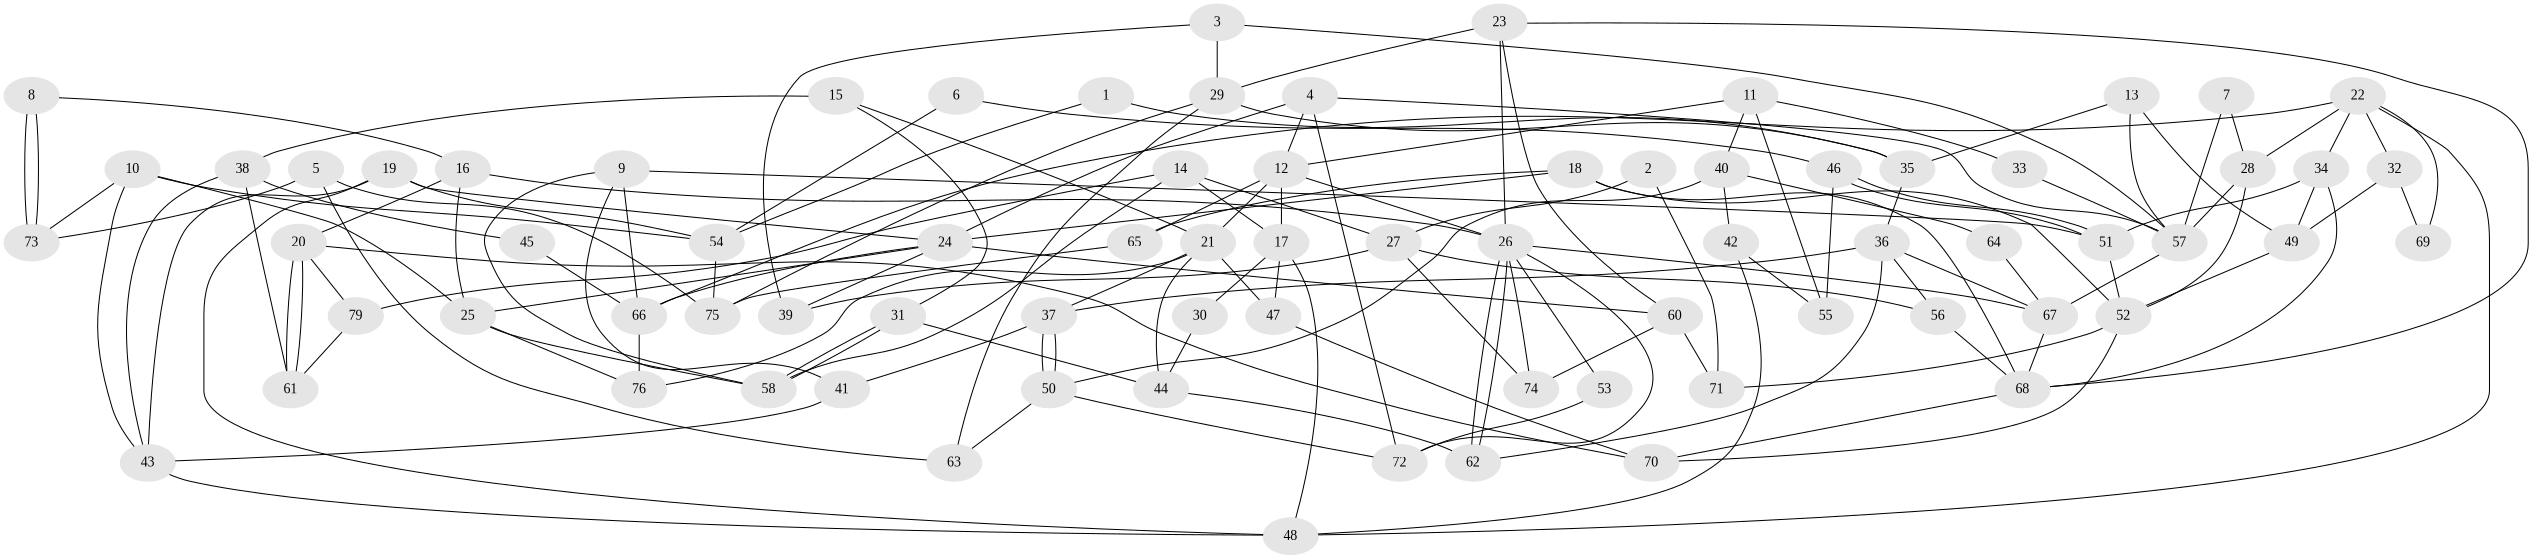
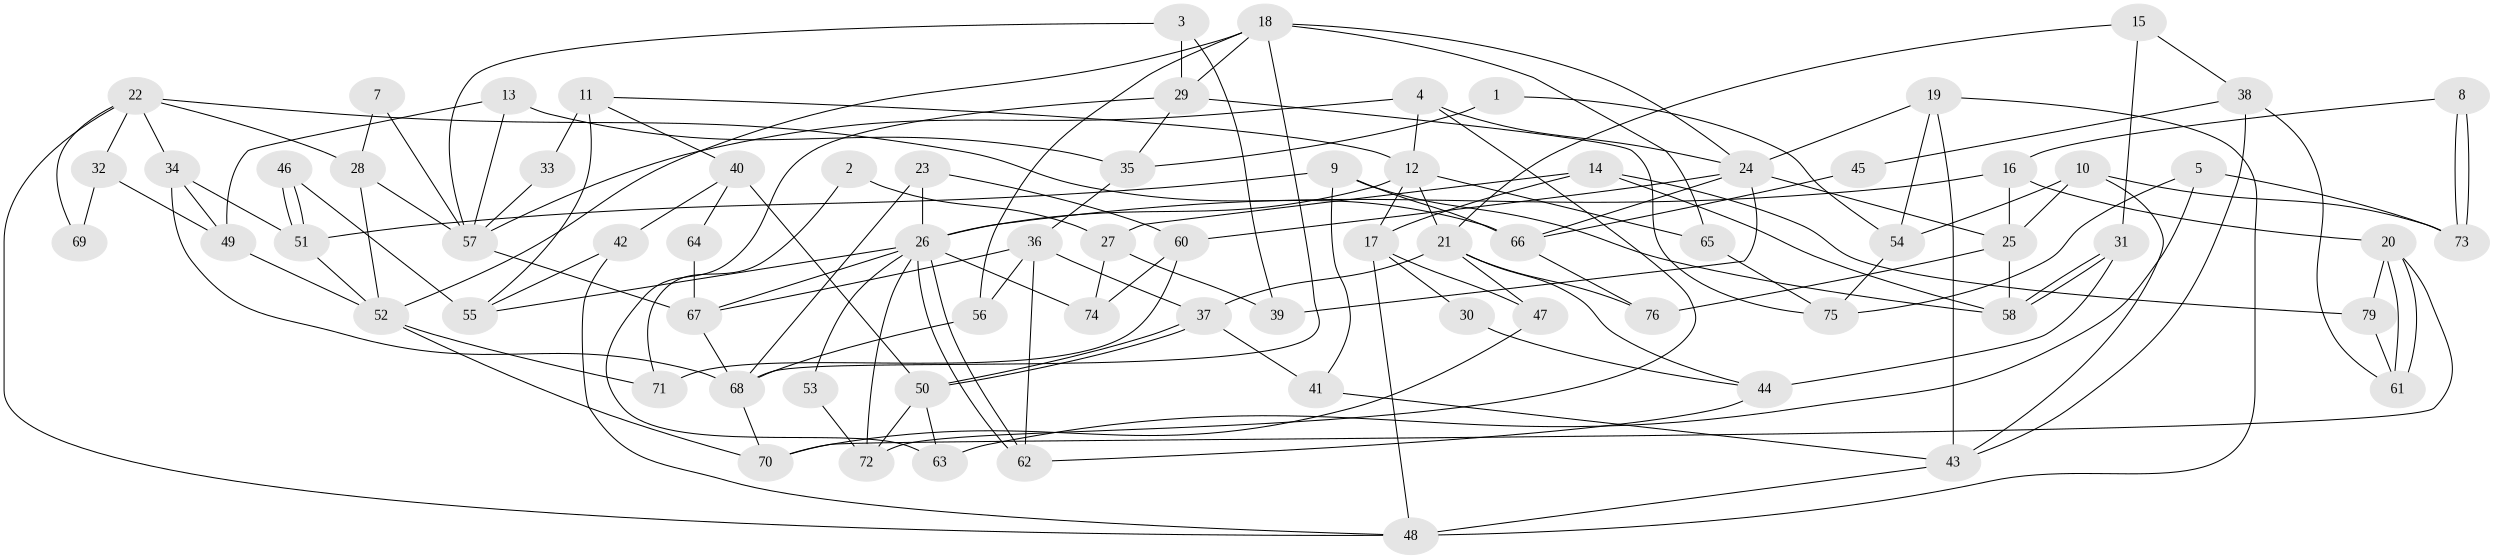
edge "23" -- "29": now "18" -- "29"
node "6": removed
edge "27" -- "56": now "18" -- "56"
edge "26" -- "55": added
